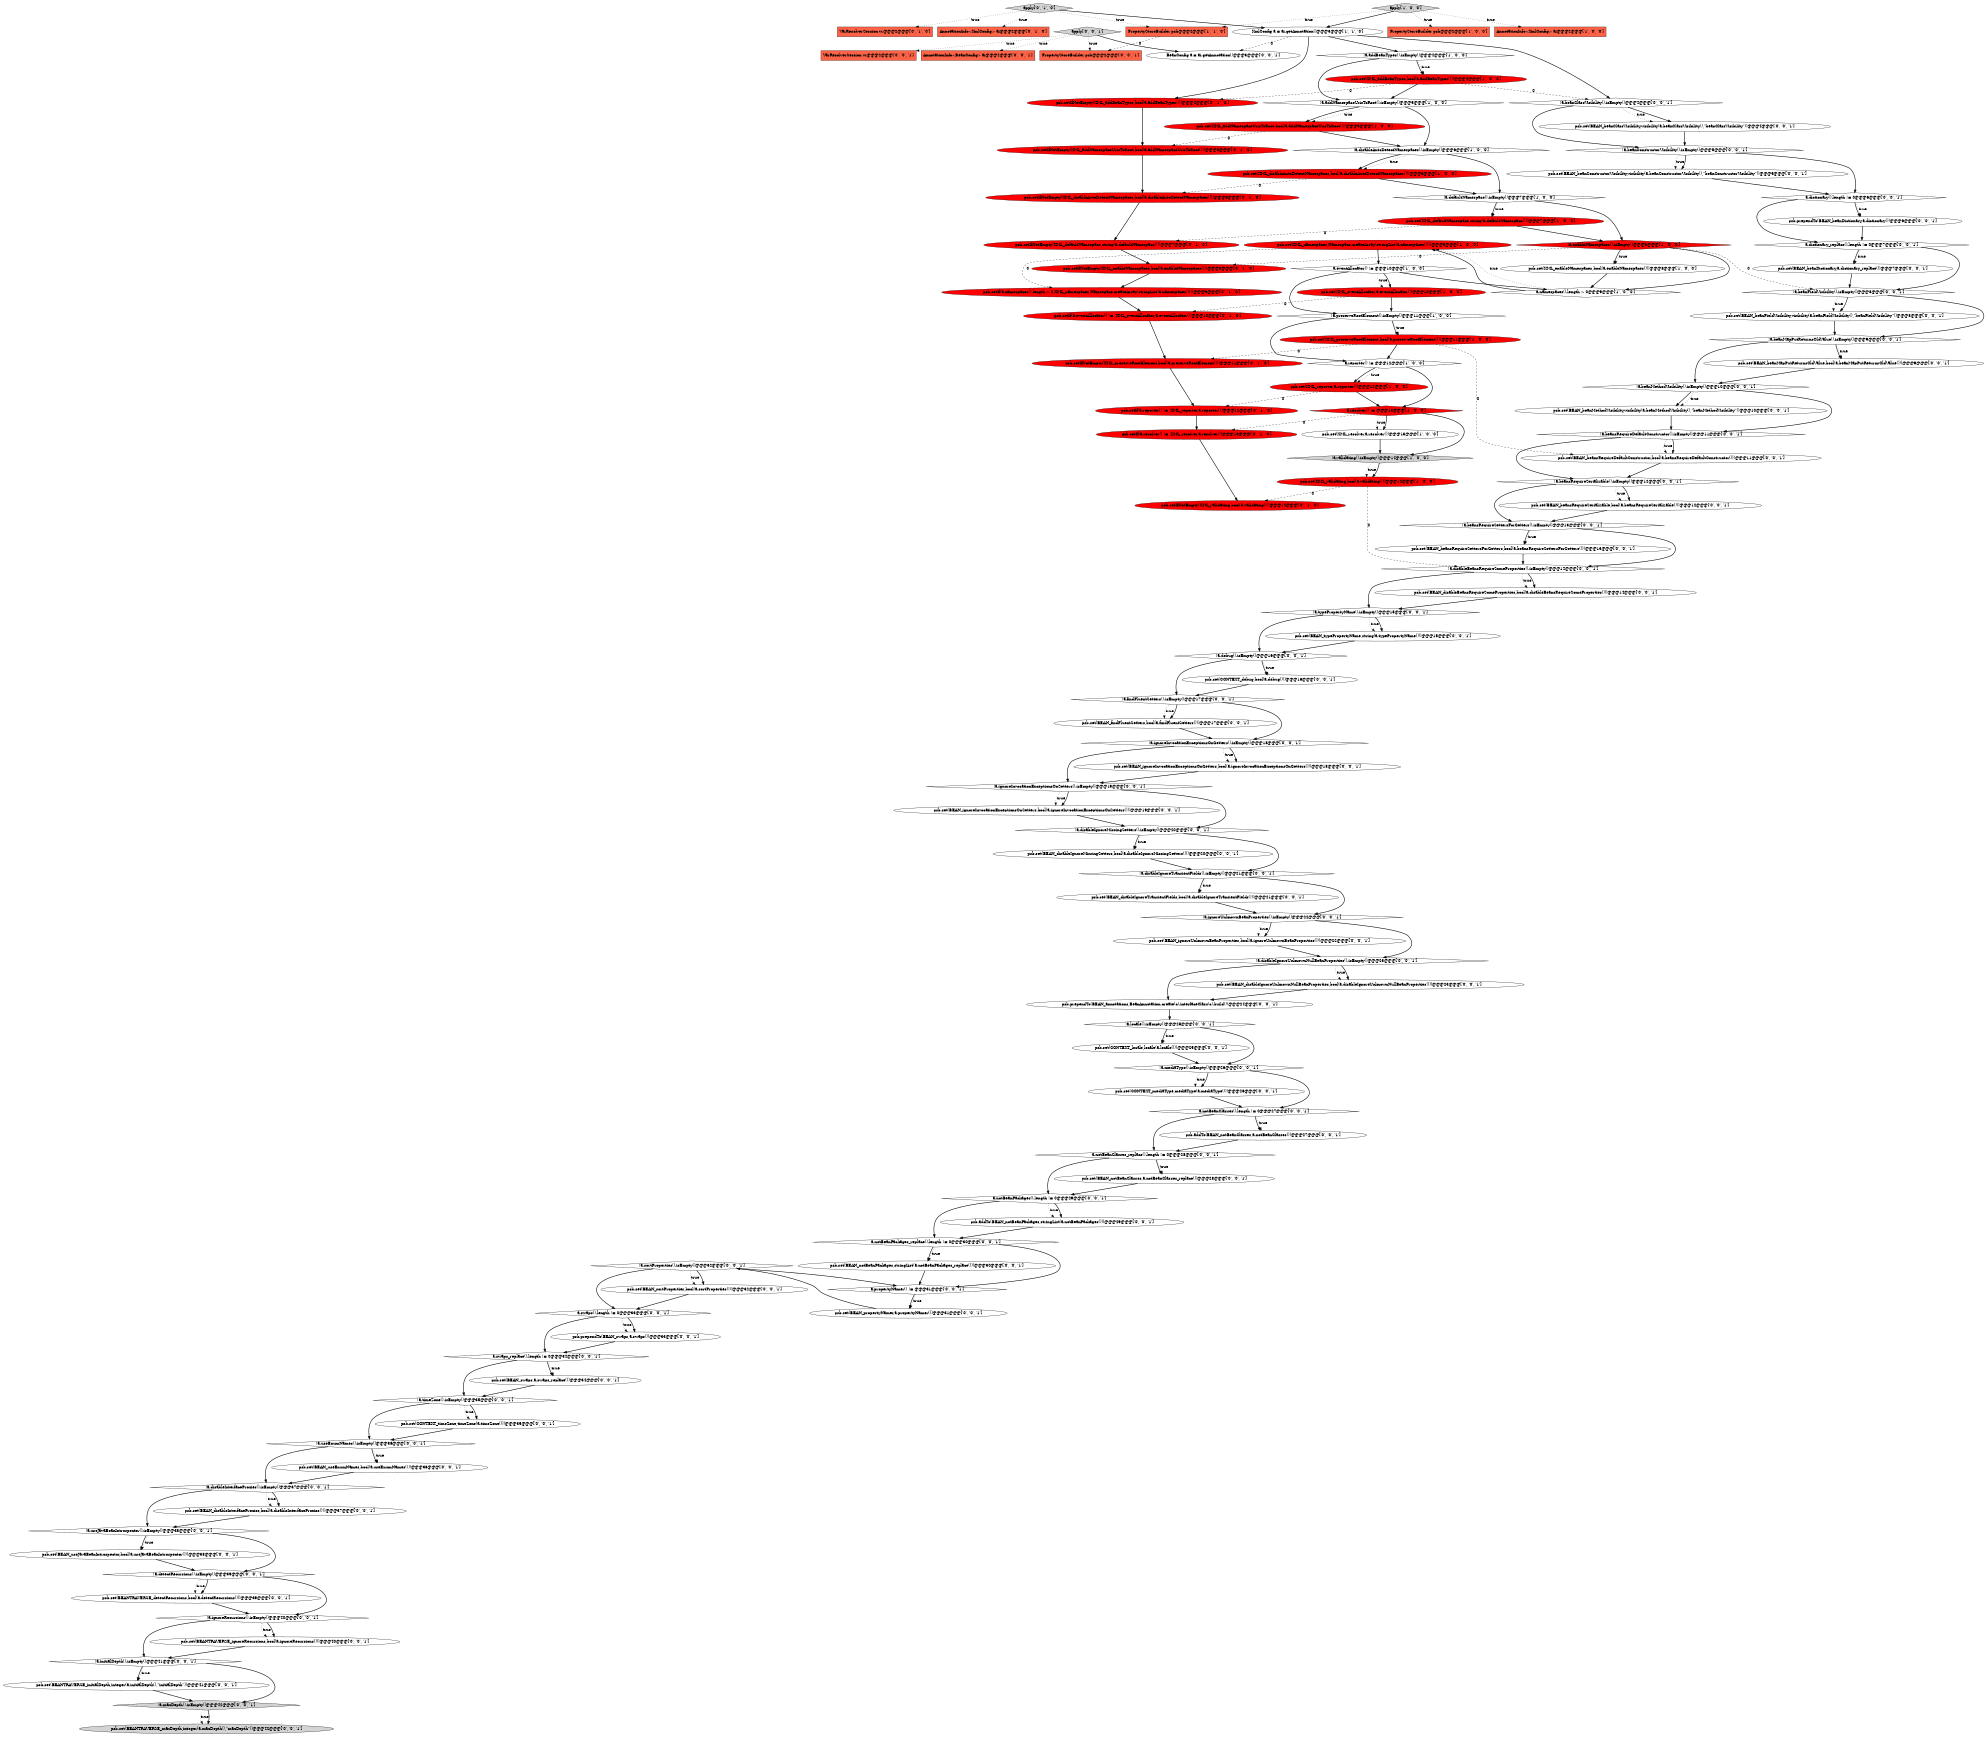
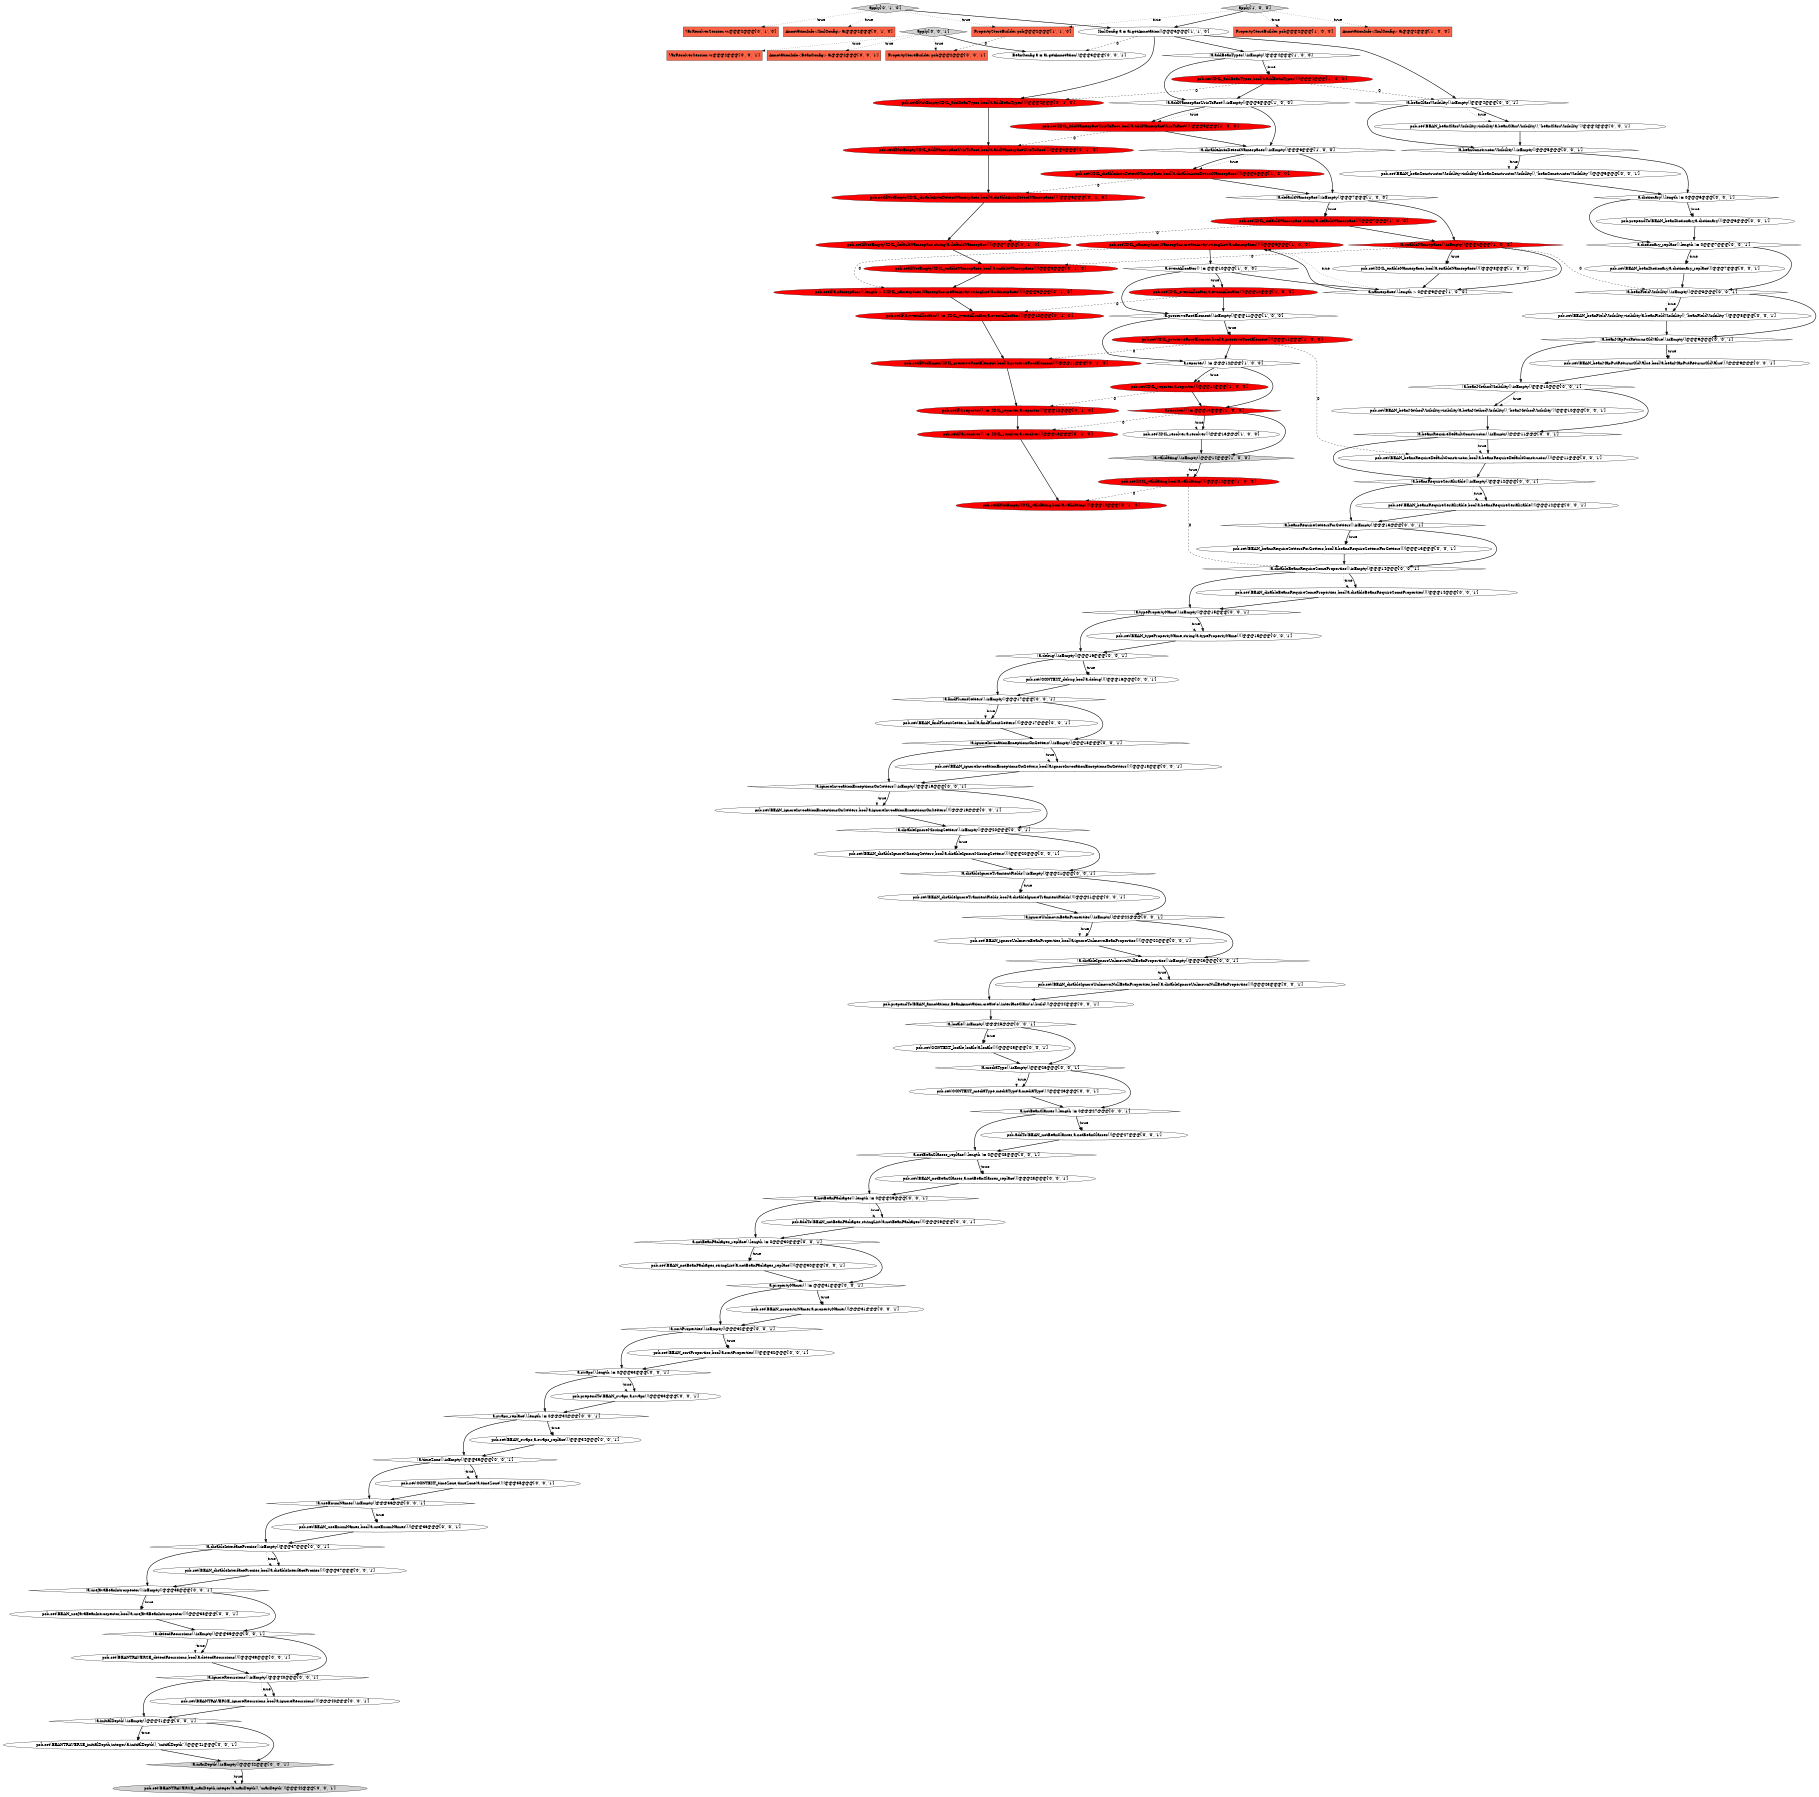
edge "!a.sortProperties().isEmpty()@@@32@@@['0', '0', '1']" -> "a.propertyNamer() != @@@31@@@['0', '0', '1']": reversed
